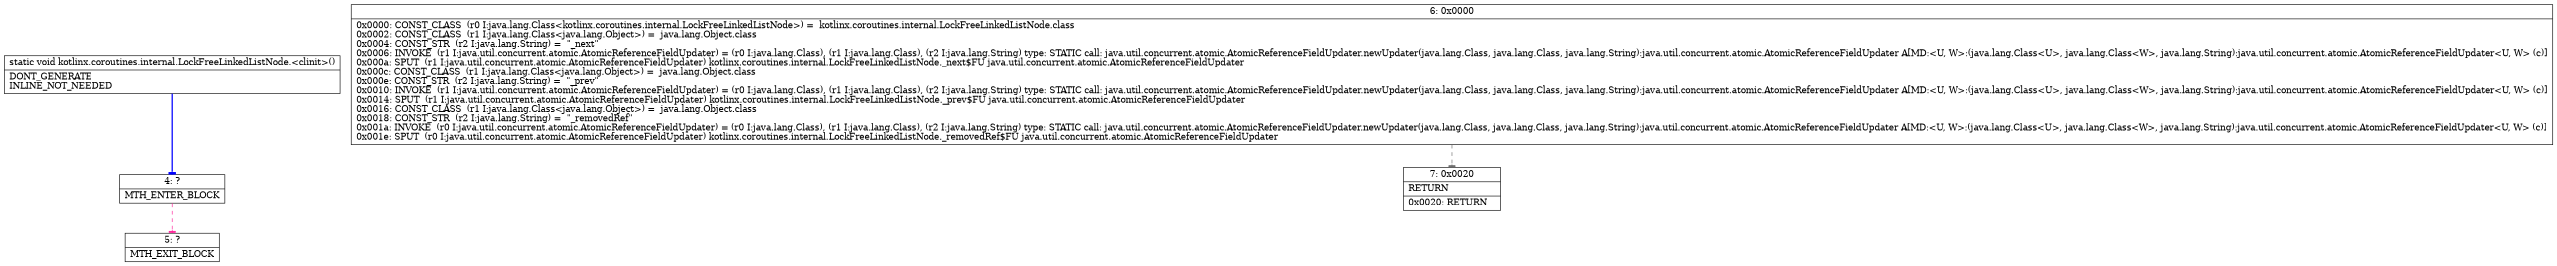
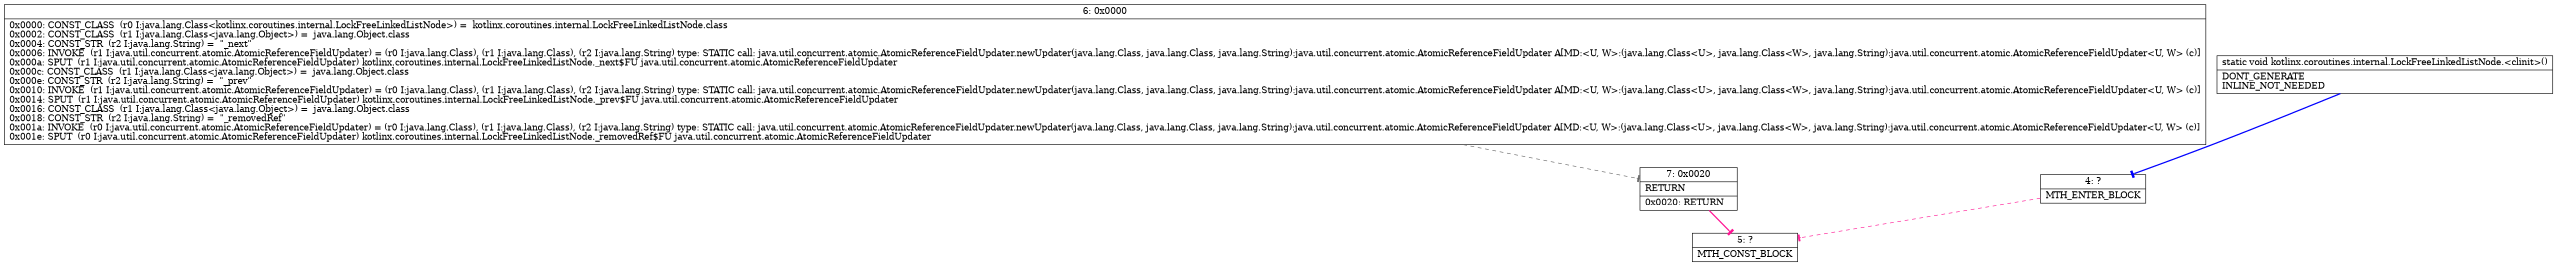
edge "7: 0x0020" -> "5: ?": added
node "5: ?": text "MTH_EXIT_BLOCK" -> "MTH_CONST_BLOCK"
